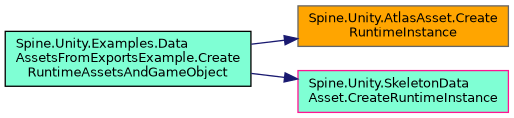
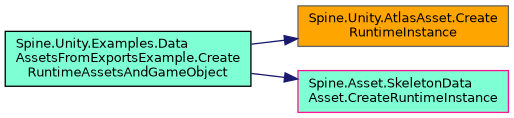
node "Spine.Unity.SkeletonData Asset.CreateRuntimeInstance": label "Spine.Unity.SkeletonData Asset.CreateRuntimeInstance" -> "Spine.Asset.SkeletonData Asset.CreateRuntimeInstance"
